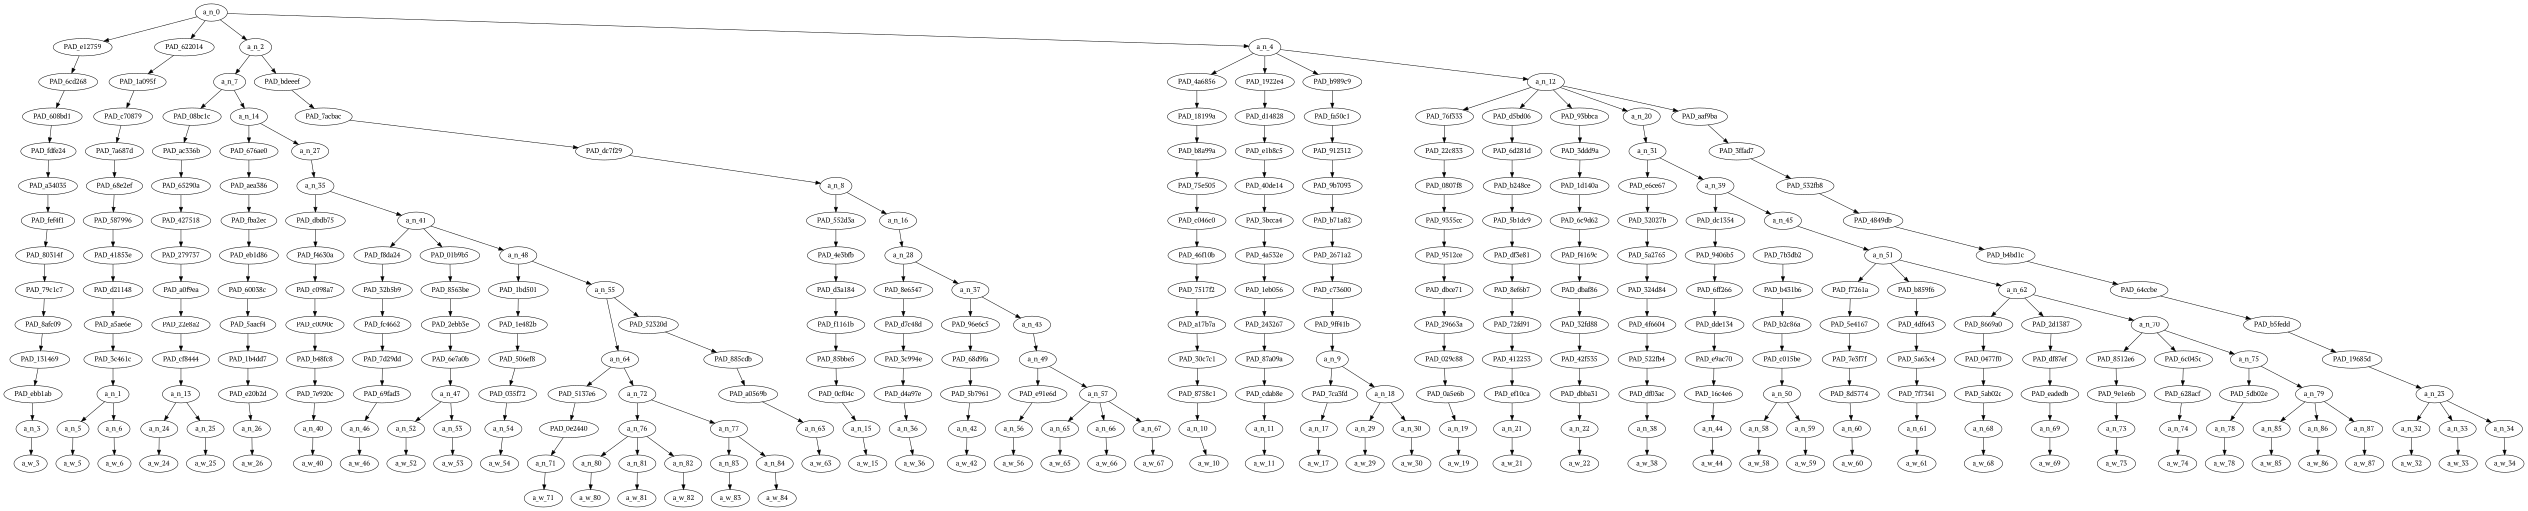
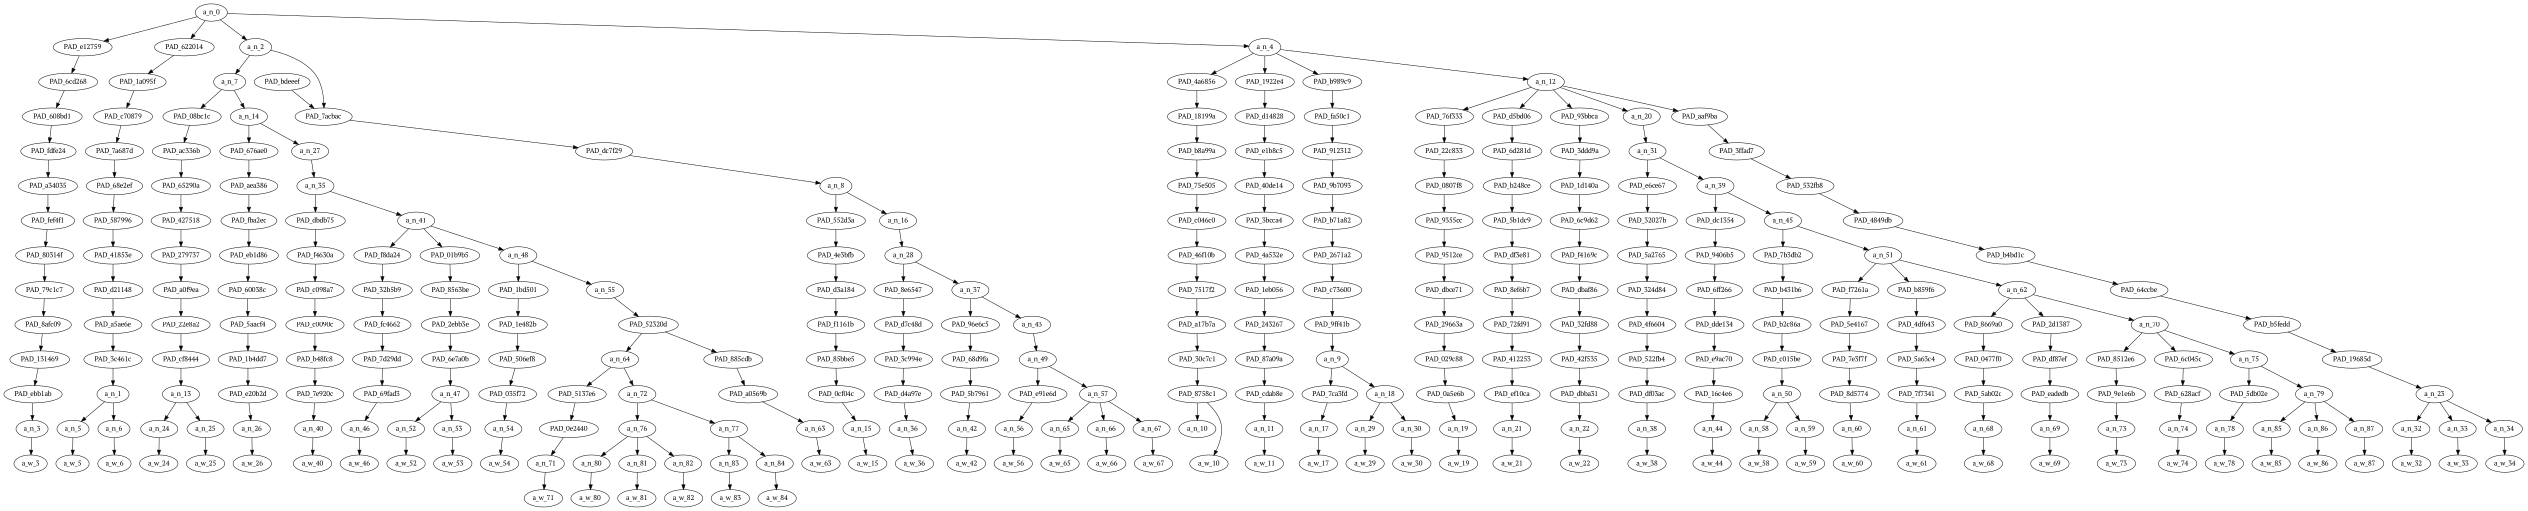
edge "a_n_2" -> "PAD_bdeeef": now "a_n_2" -> "PAD_7acbac"
edge "a_n_45" -> "PAD_7b3db2": added
edge "a_n_55" -> "a_n_64": now "PAD_52320d" -> "a_n_64"
edge "a_n_10" -> "a_w_10": now "PAD_8758c1" -> "a_w_10"
